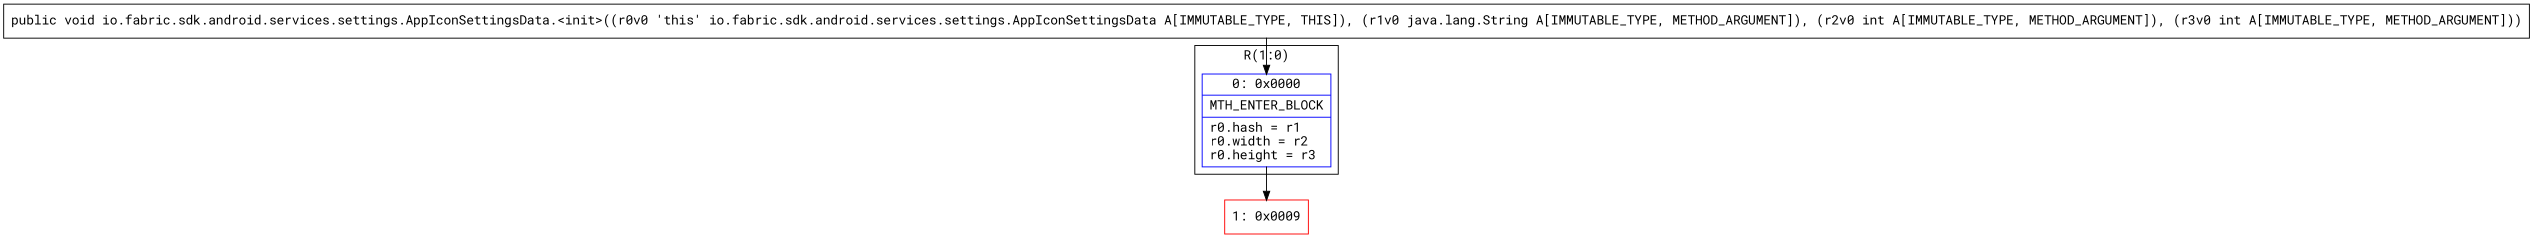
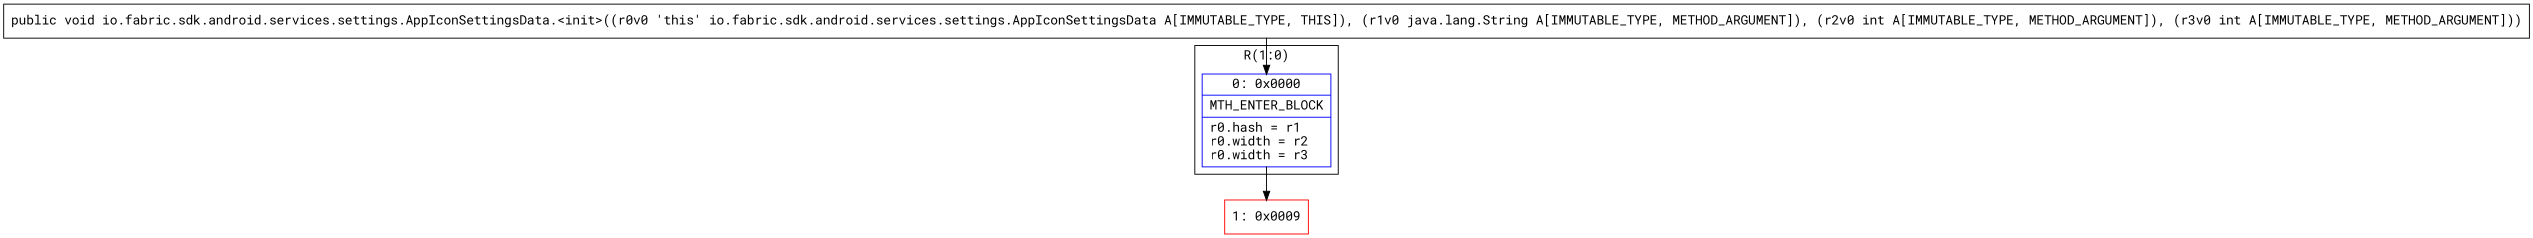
node "0: 0x0000": text "r0.height = r3" -> "r0.width = r3"
